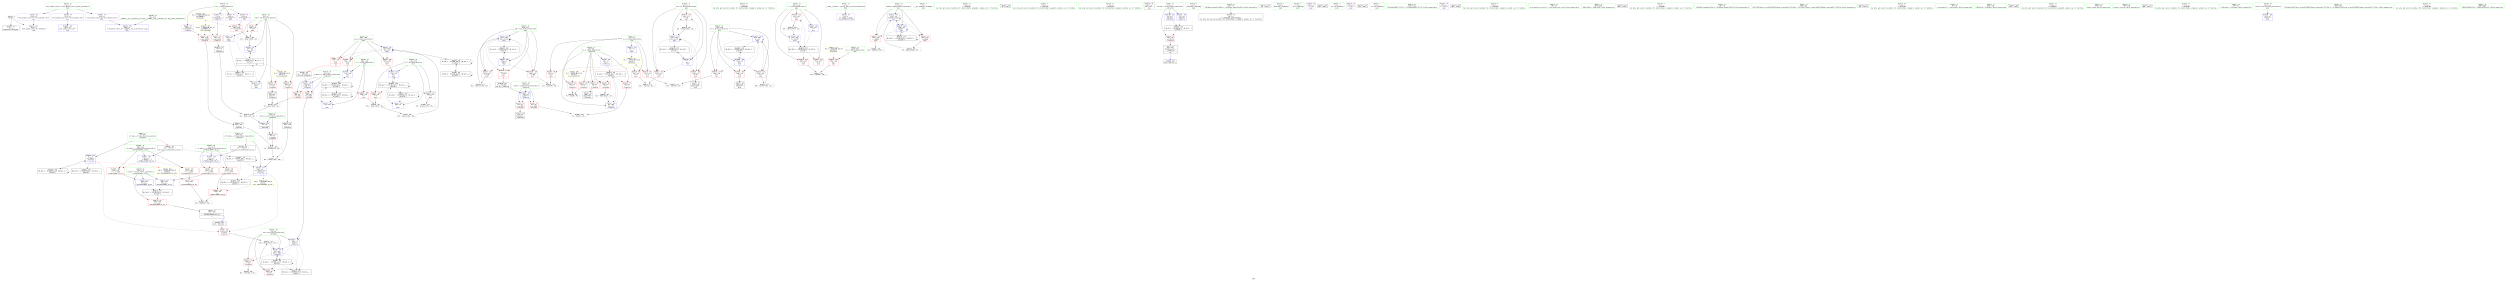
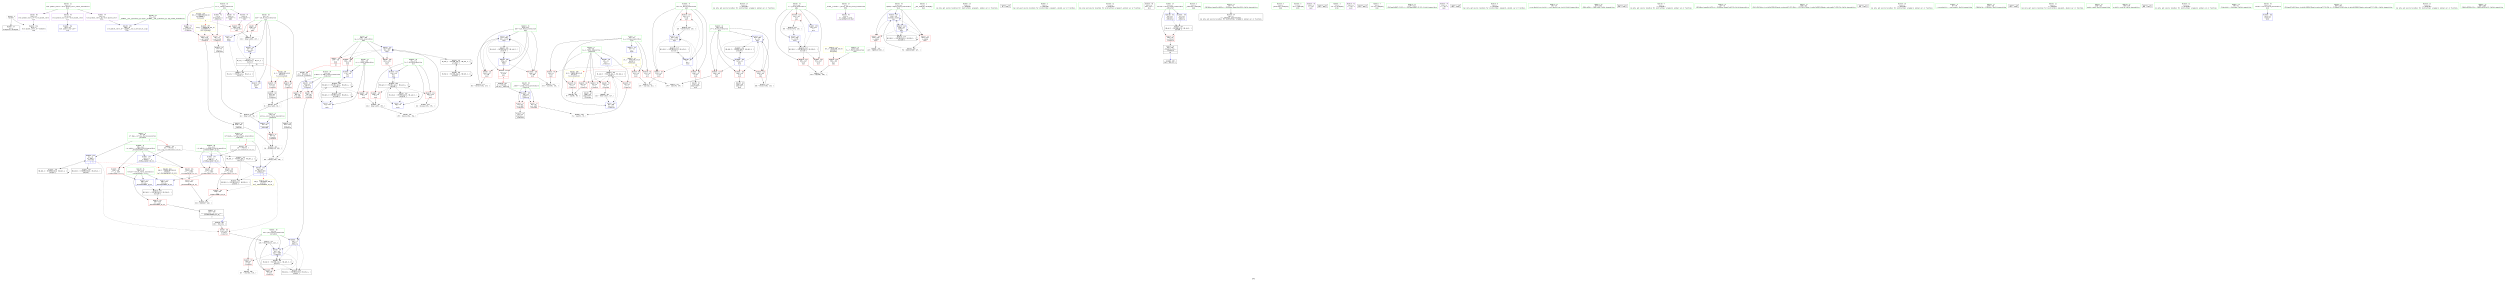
node "NodeID: 336": removed
